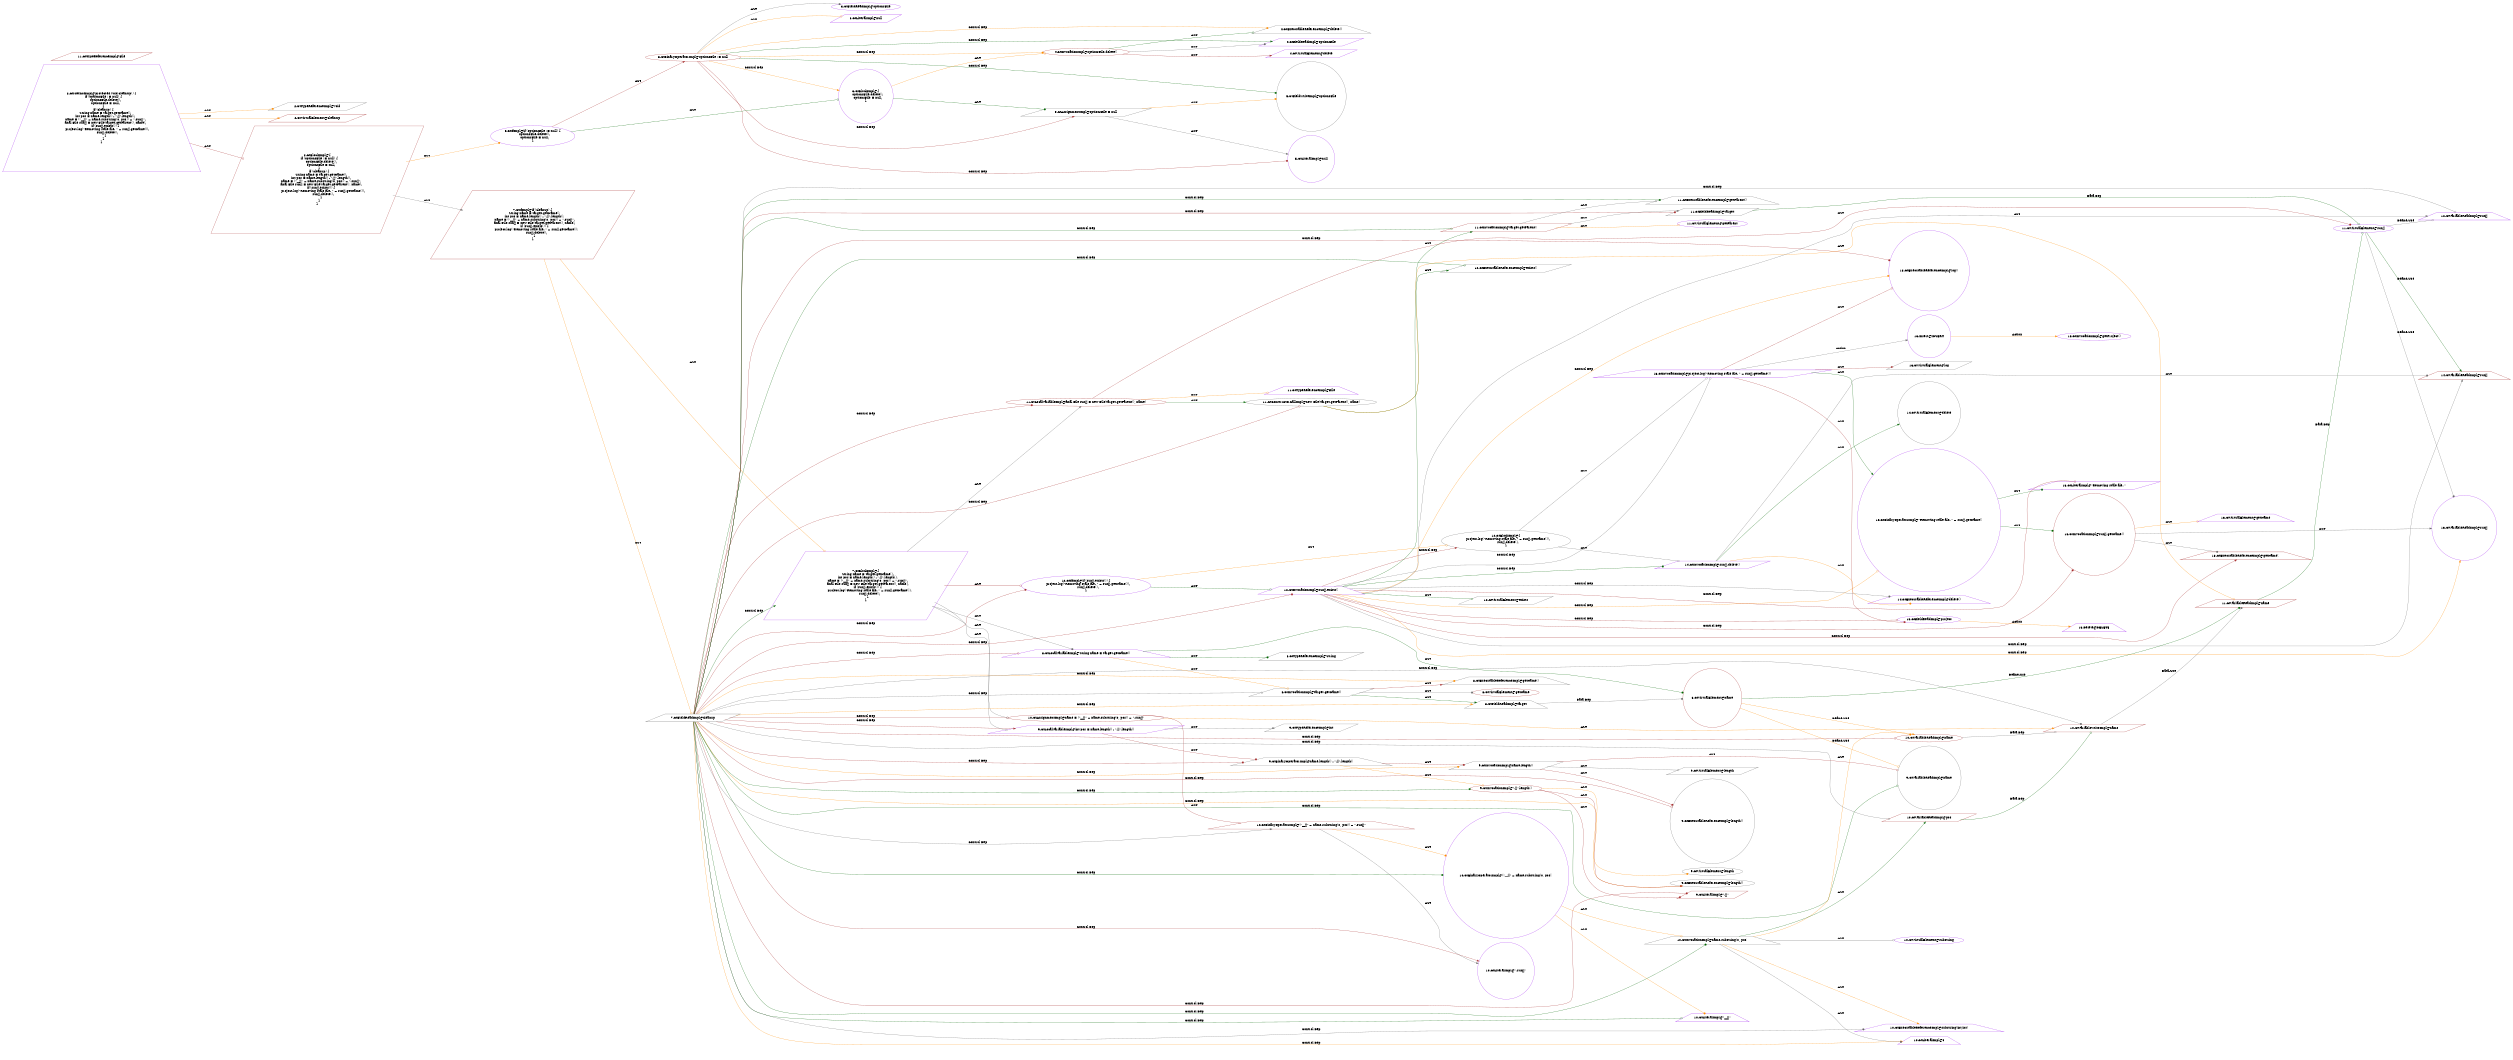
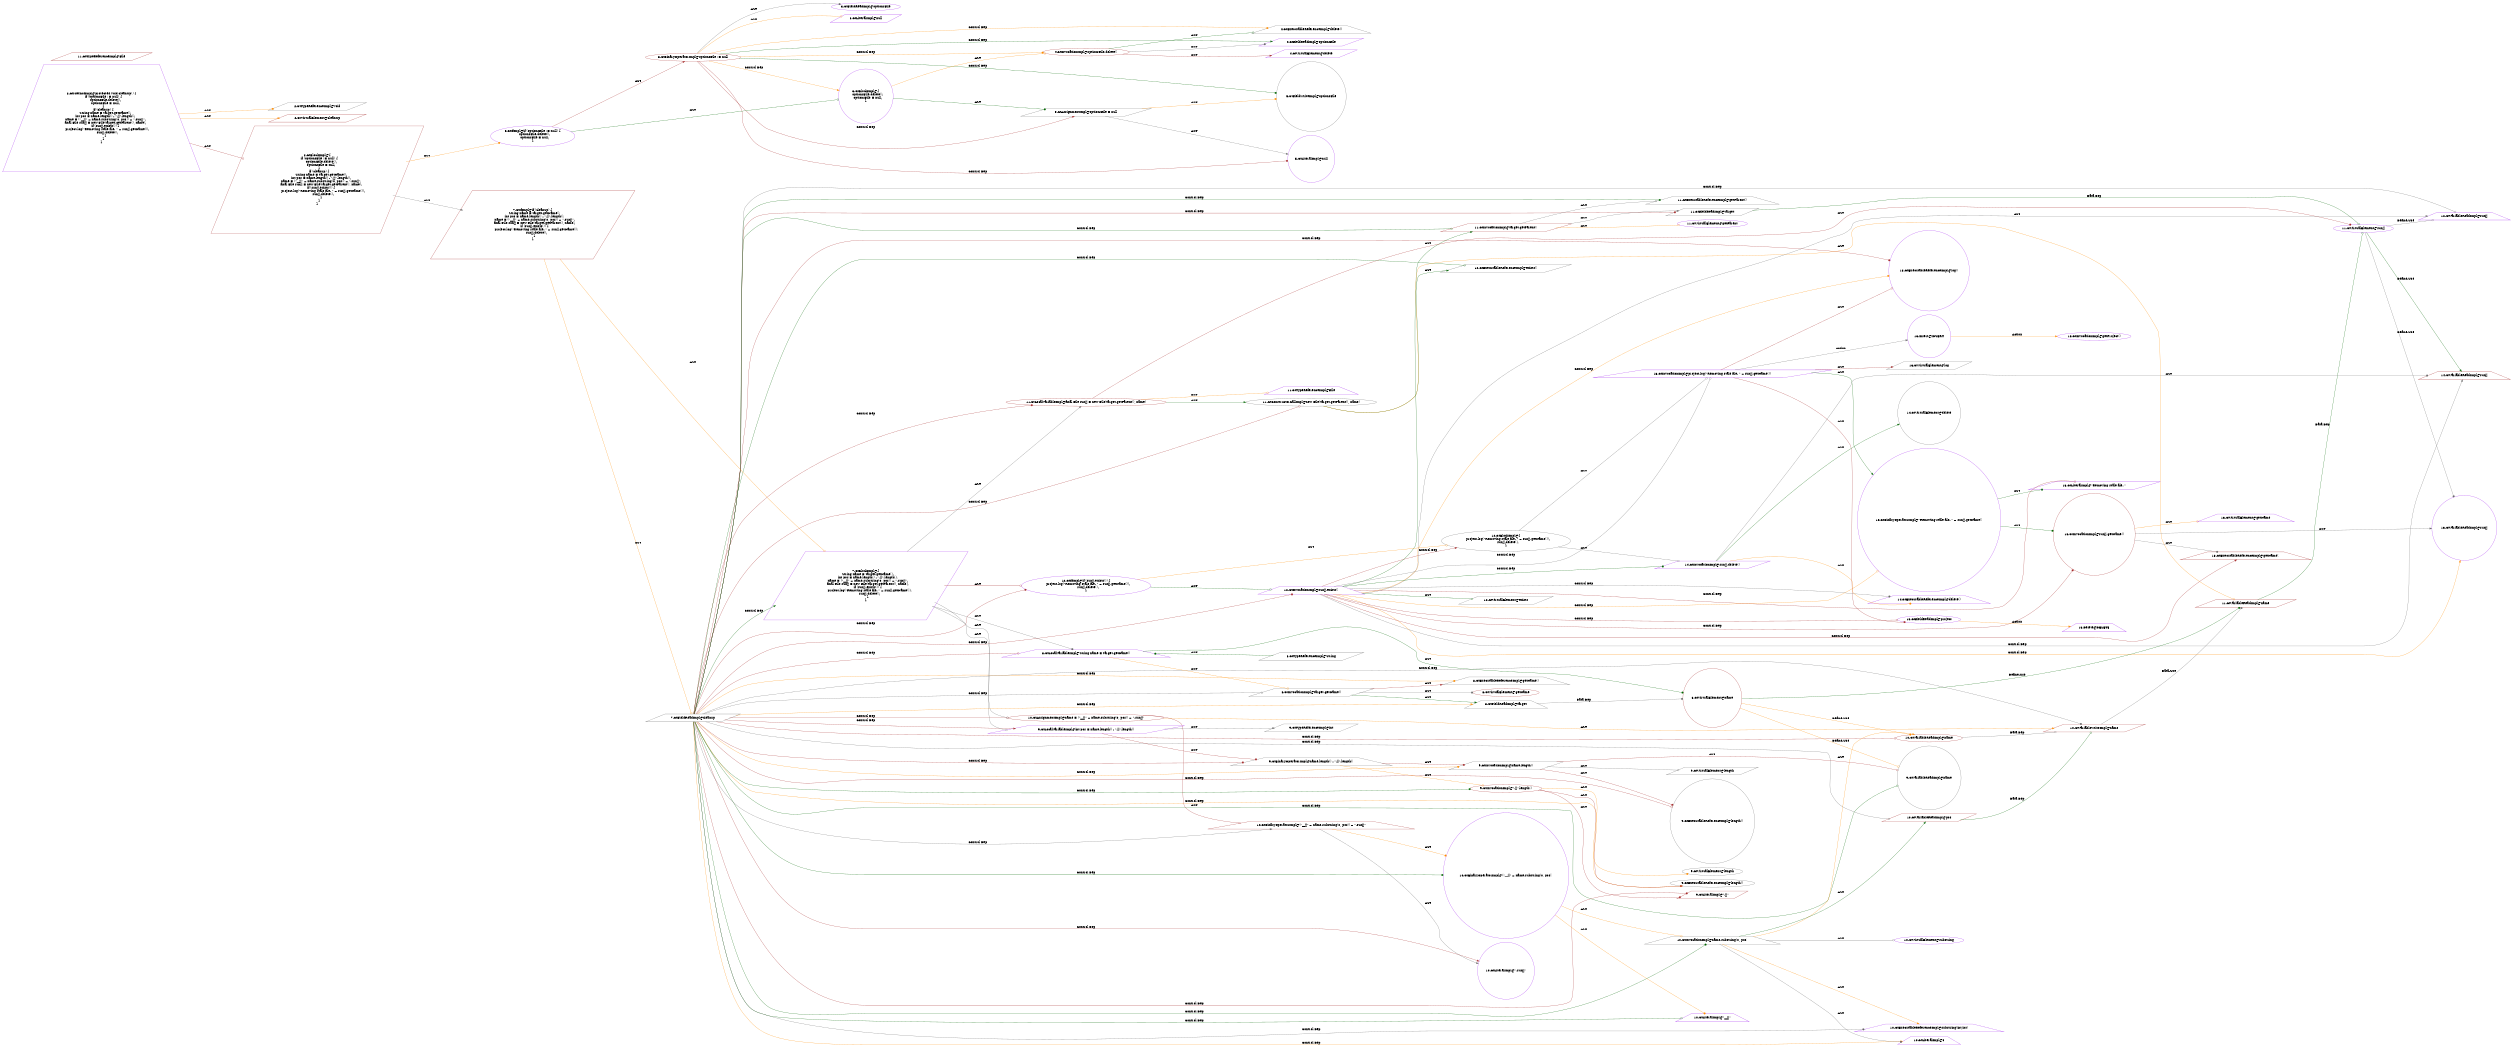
edge "8:CtLocalVariableImpl@String name = target.getName()" -> "8:CtTypeReferenceImpl@String": reversed
